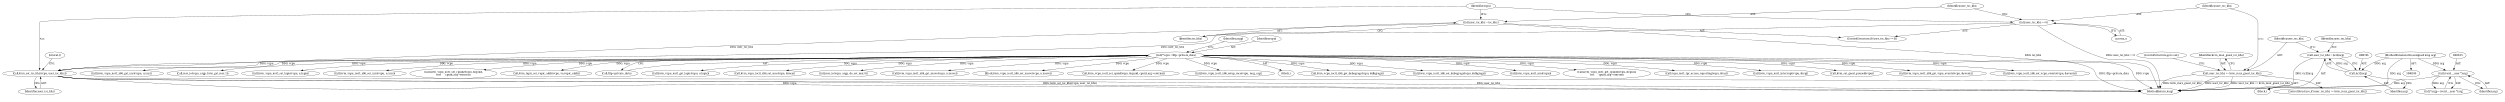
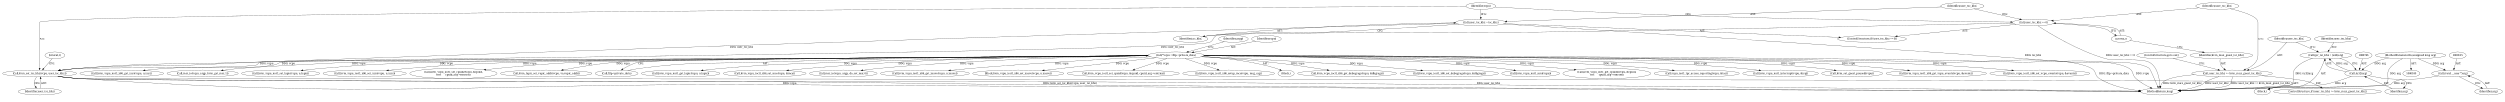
node "(Identifier,tsc_khz)": label "(Identifier,tsc_khz)" -> "(Identifier,tac_khz)"
node "(Call,user_tsc_khz = (u32)arg)": label "(Call,user_tsc_khz = (u32)arg)" -> "(Call,tpr_tsc_khz = (u32)arg)"
edge "(Call,user_tsc_khz >= kvm_max_guest_tsc_khz)" -> "(Identifier,kvm_max_guest_tsc_khz)": now "(Literal,0)" -> "(Identifier,kvm_max_guest_tsc_khz)"
edge "(Call,(u32)arg)" -> "(MethodReturn,long)": added, label "DDG: arg"
node "(Call,*argp = (void __user *)arg)": removed
